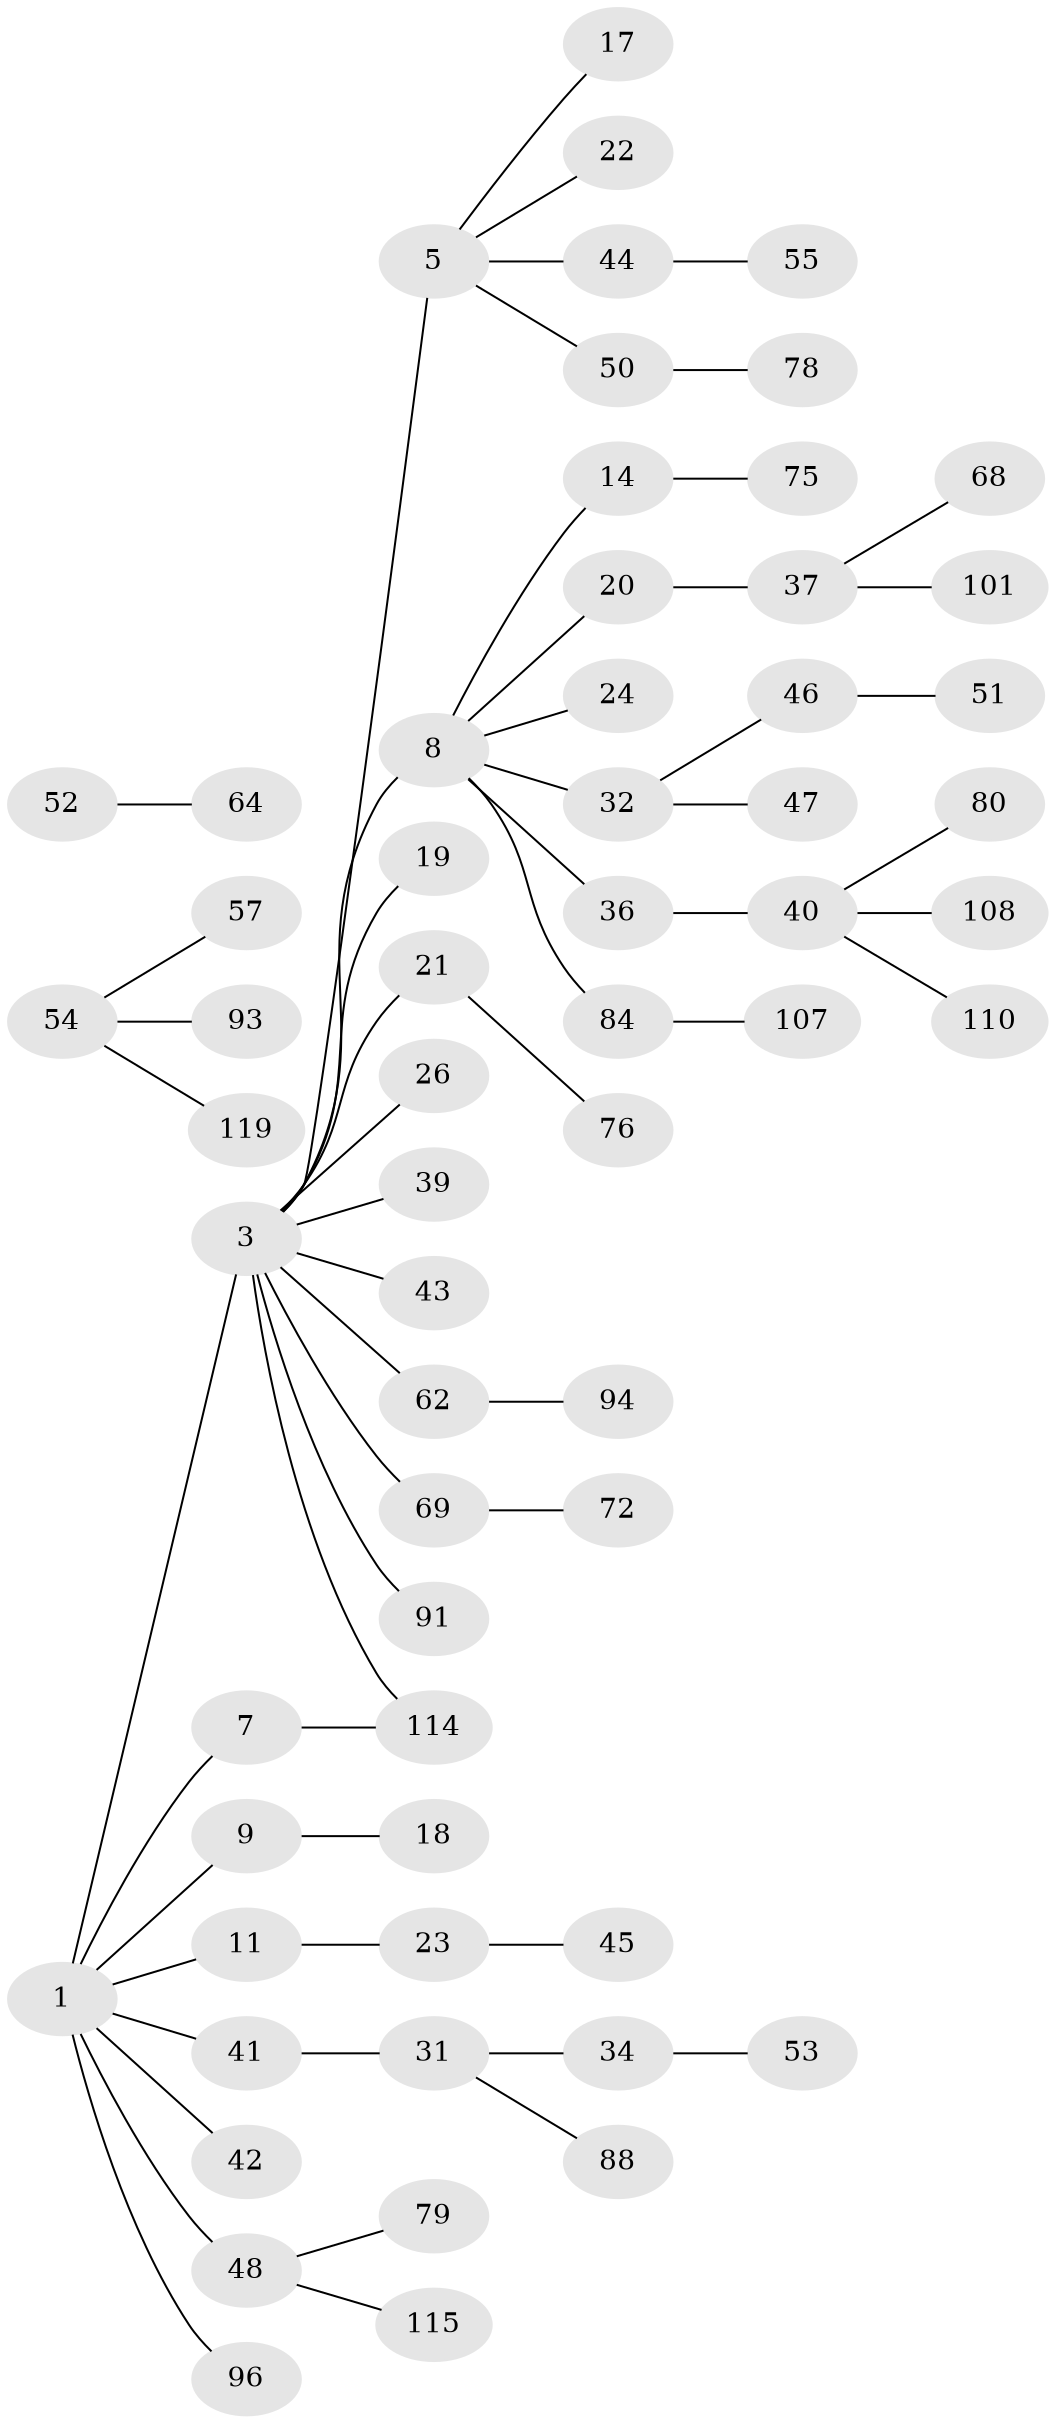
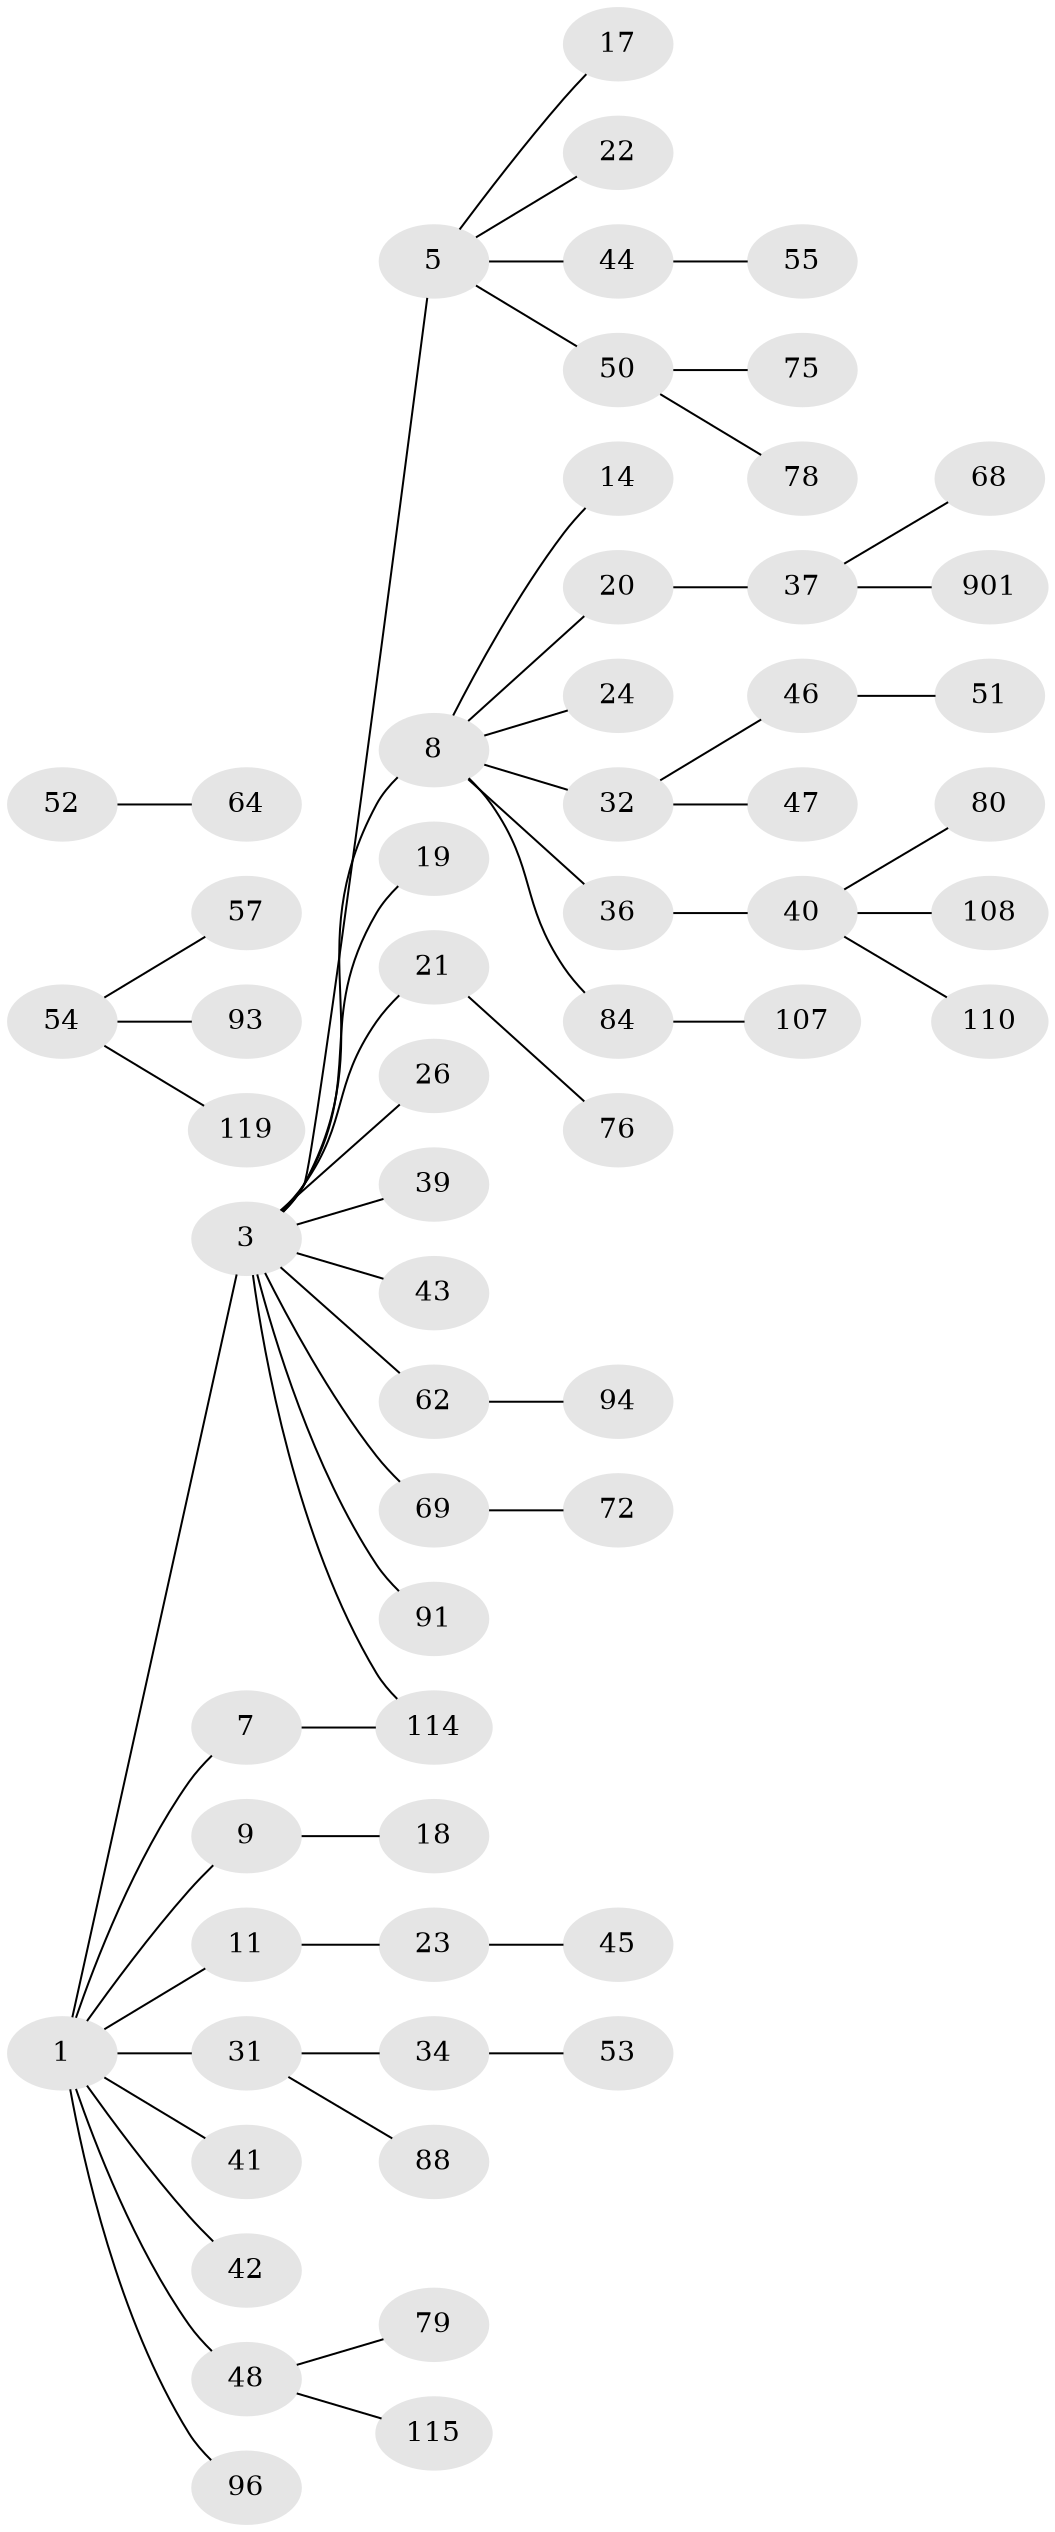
edge "14" -- "75": now "50" -- "75"
node "101": label "101" -> "901"
edge "41" -- "31": now "1" -- "31"
